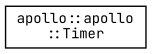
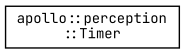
node "apollo::apollo ::Timer": label "apollo::apollo ::Timer" -> "apollo::perception ::Timer"
